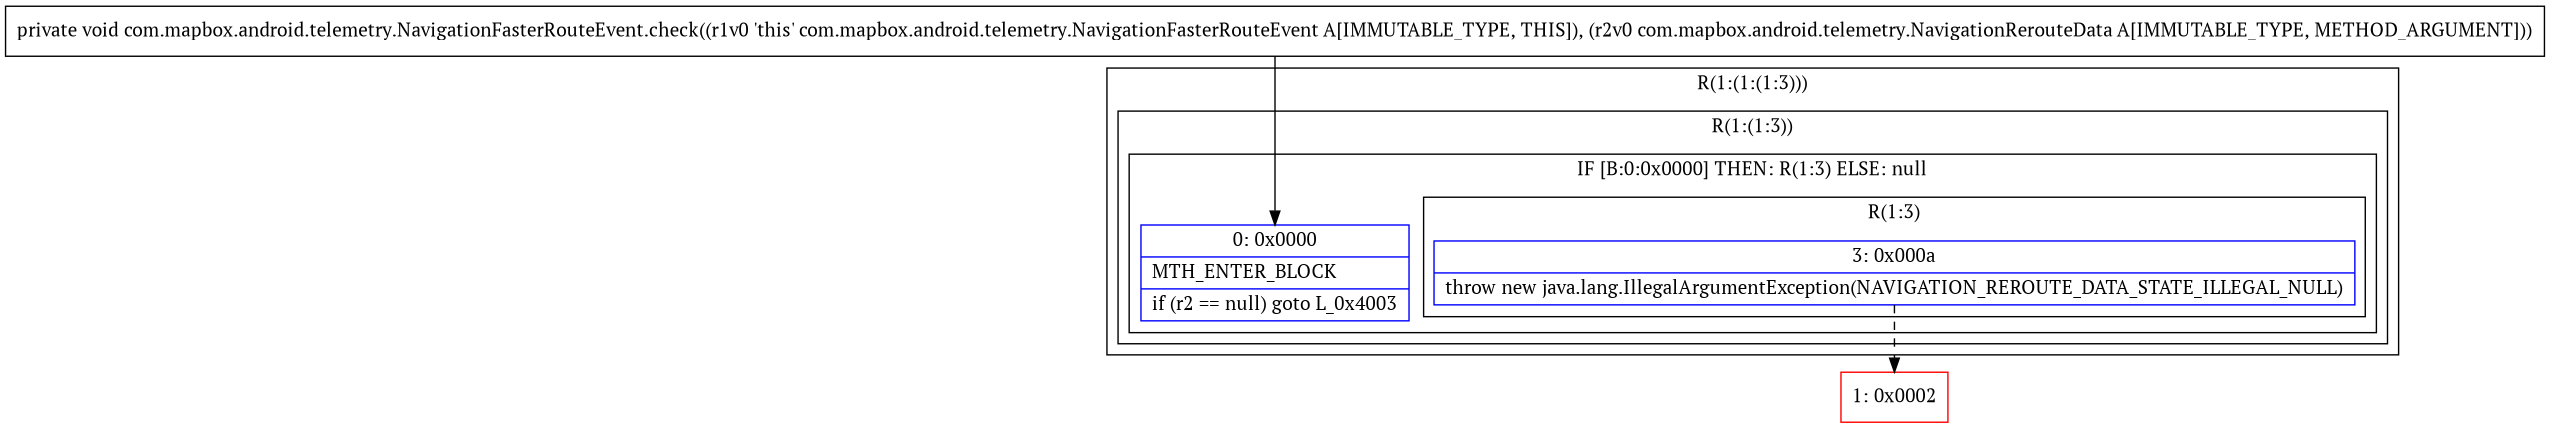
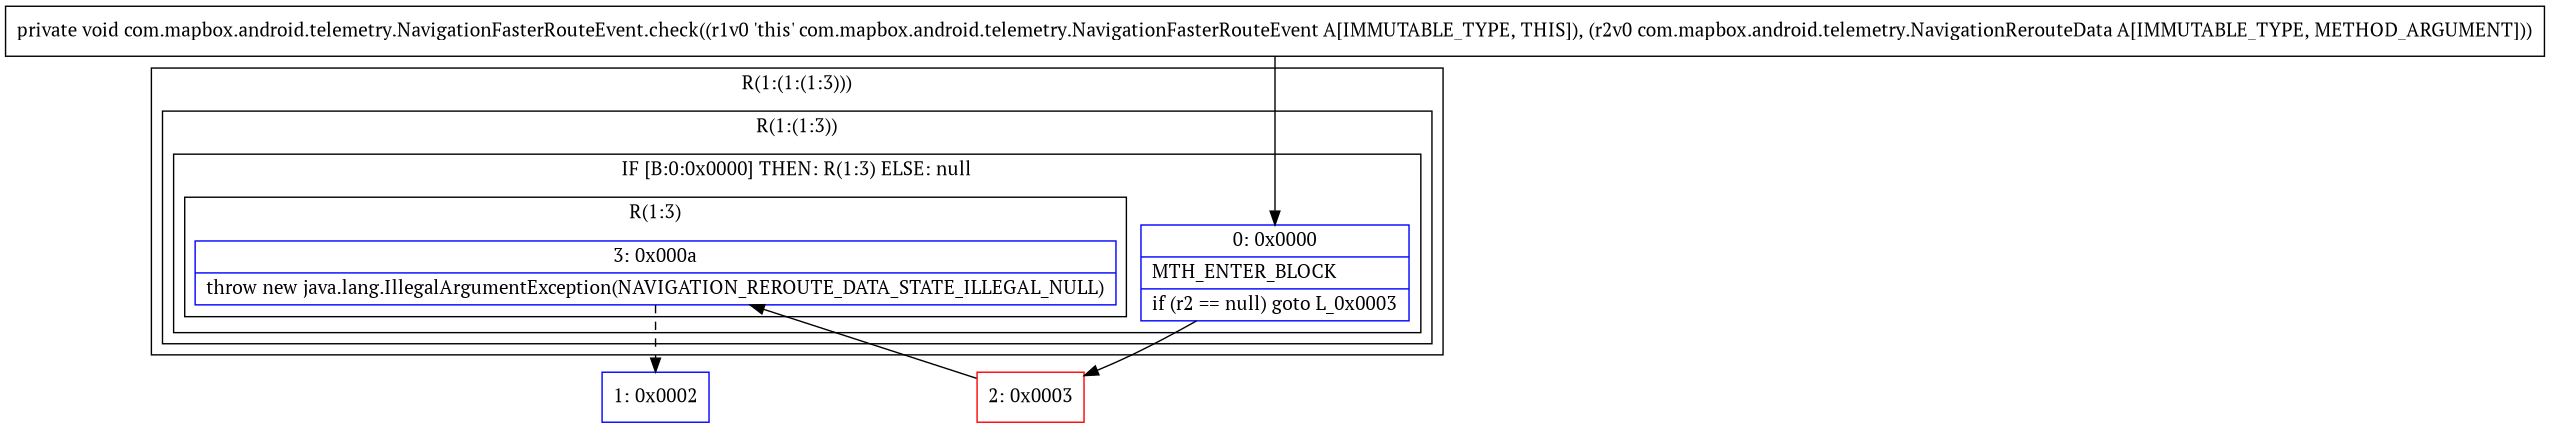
node "0: 0x0000": text "if (r2 == null) goto L_0x4003" -> "if (r2 == null) goto L_0x0003"
node "2: 0x0003": added
node "1: 0x0002": color red -> blue
